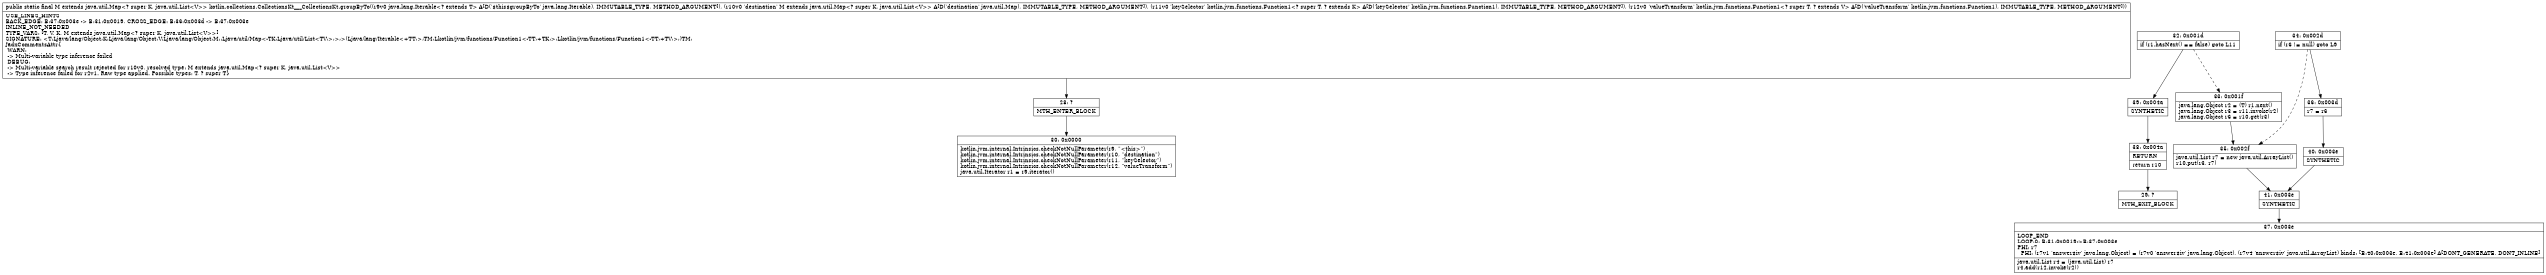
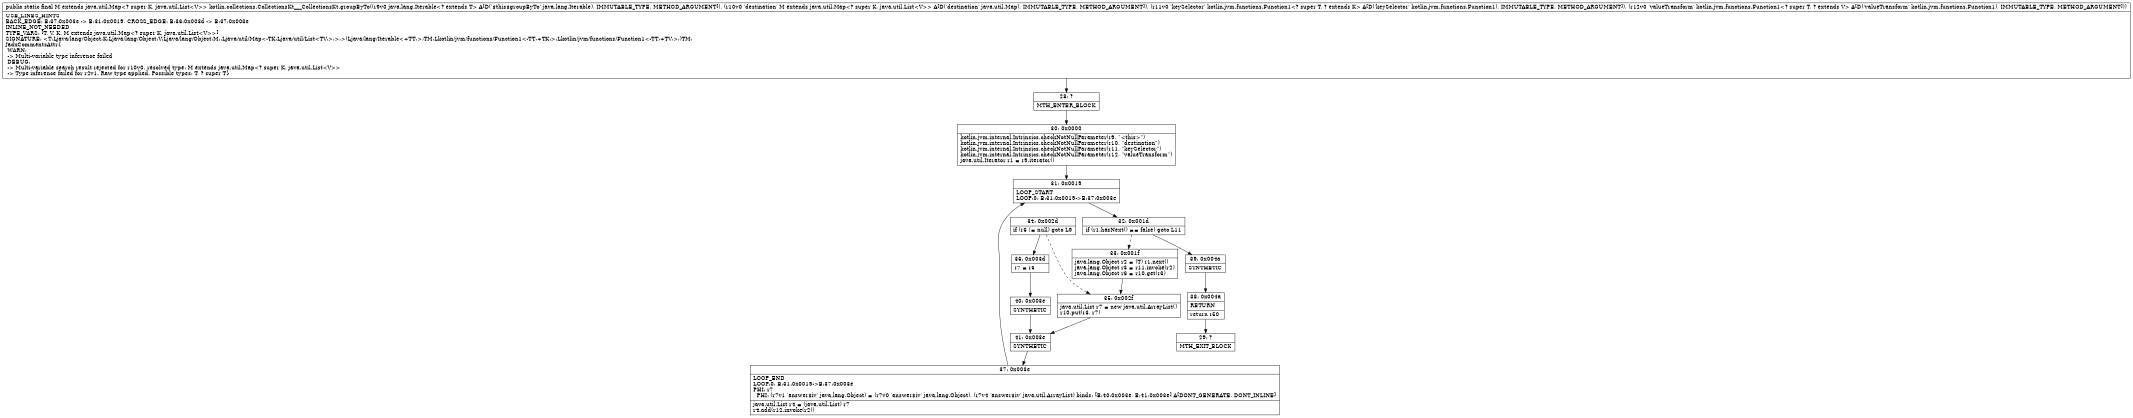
node "38: 0x004a": text "return r10" -> "return r50"
node "31: 0x0019": added
